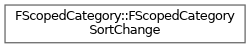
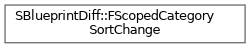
node "FScopedCategory::FScopedCategory SortChange": label "FScopedCategory::FScopedCategory SortChange" -> "SBlueprintDiff::FScopedCategory SortChange"
